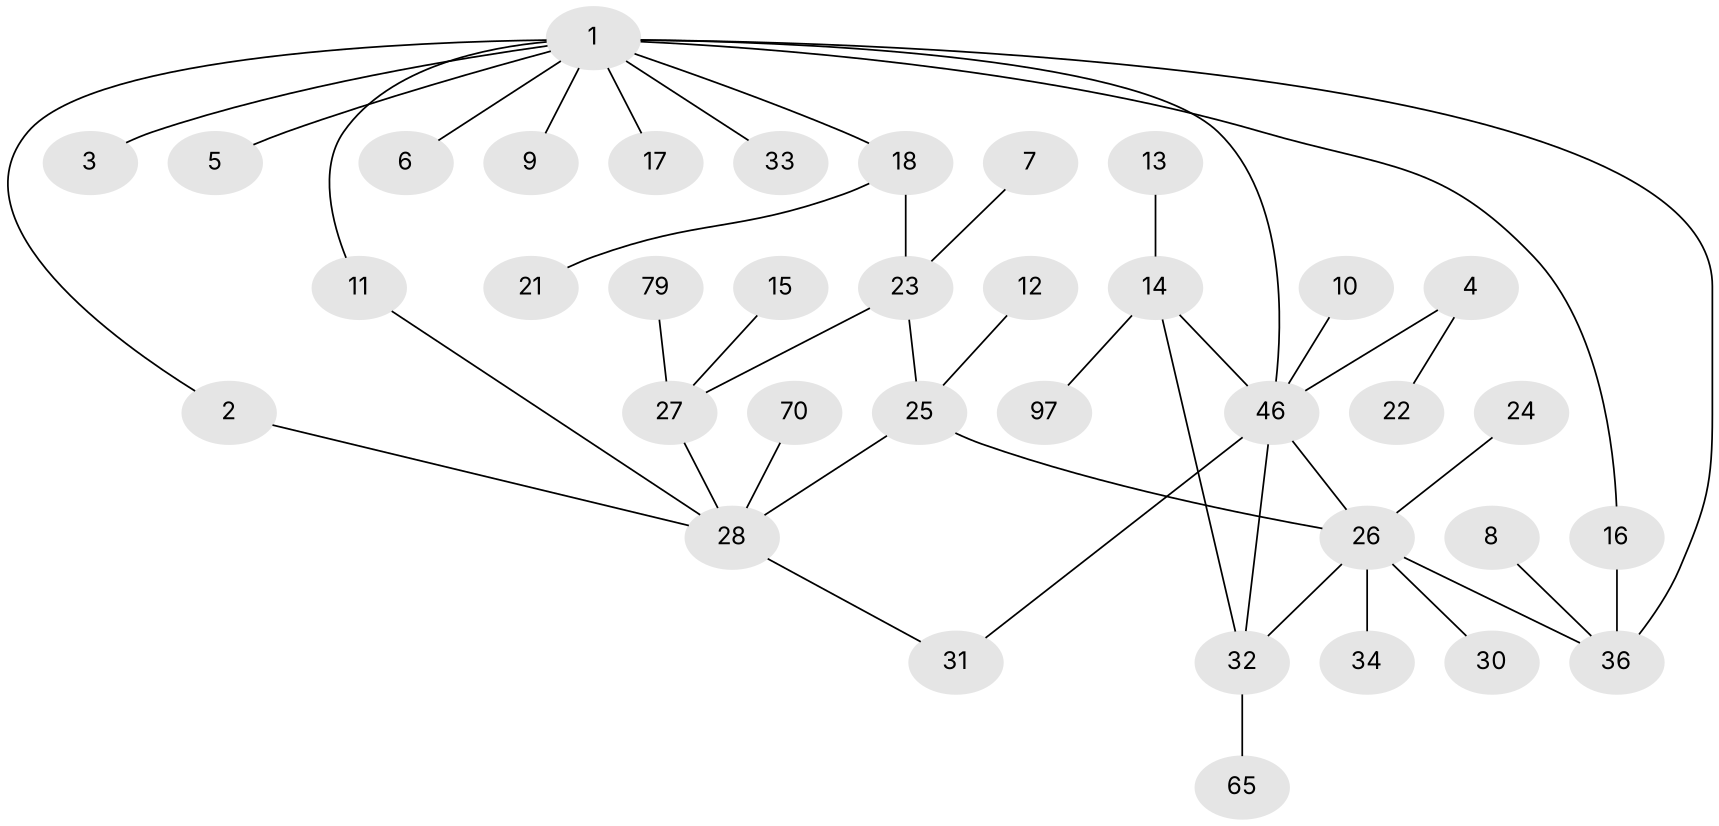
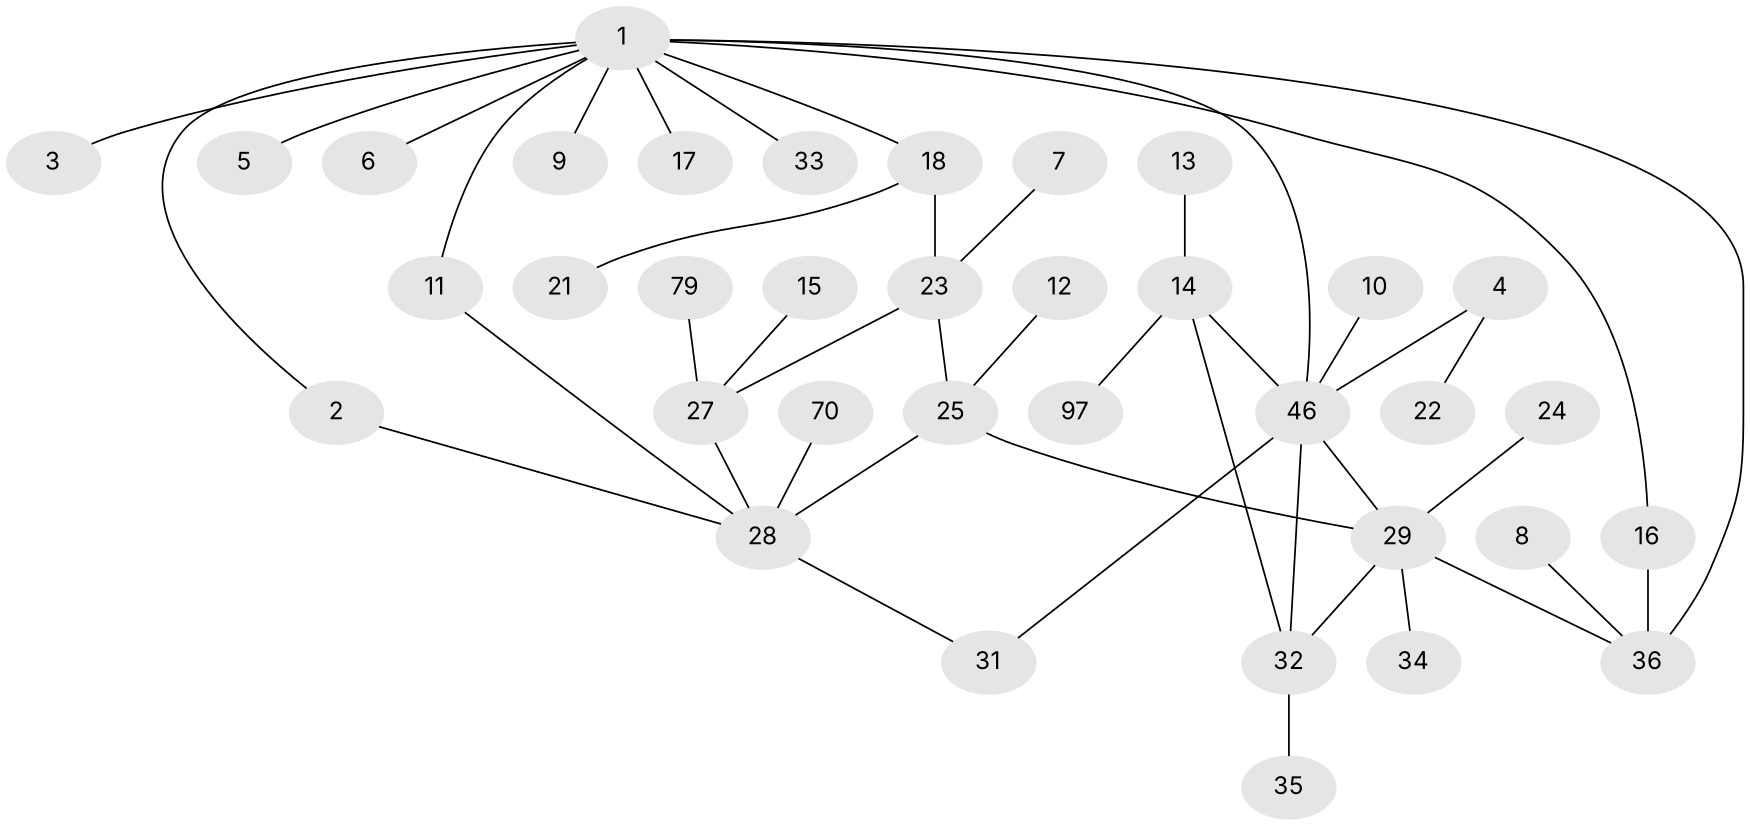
node "26": label "26" -> "29"
node "30": removed
node "65": label "65" -> "35"
